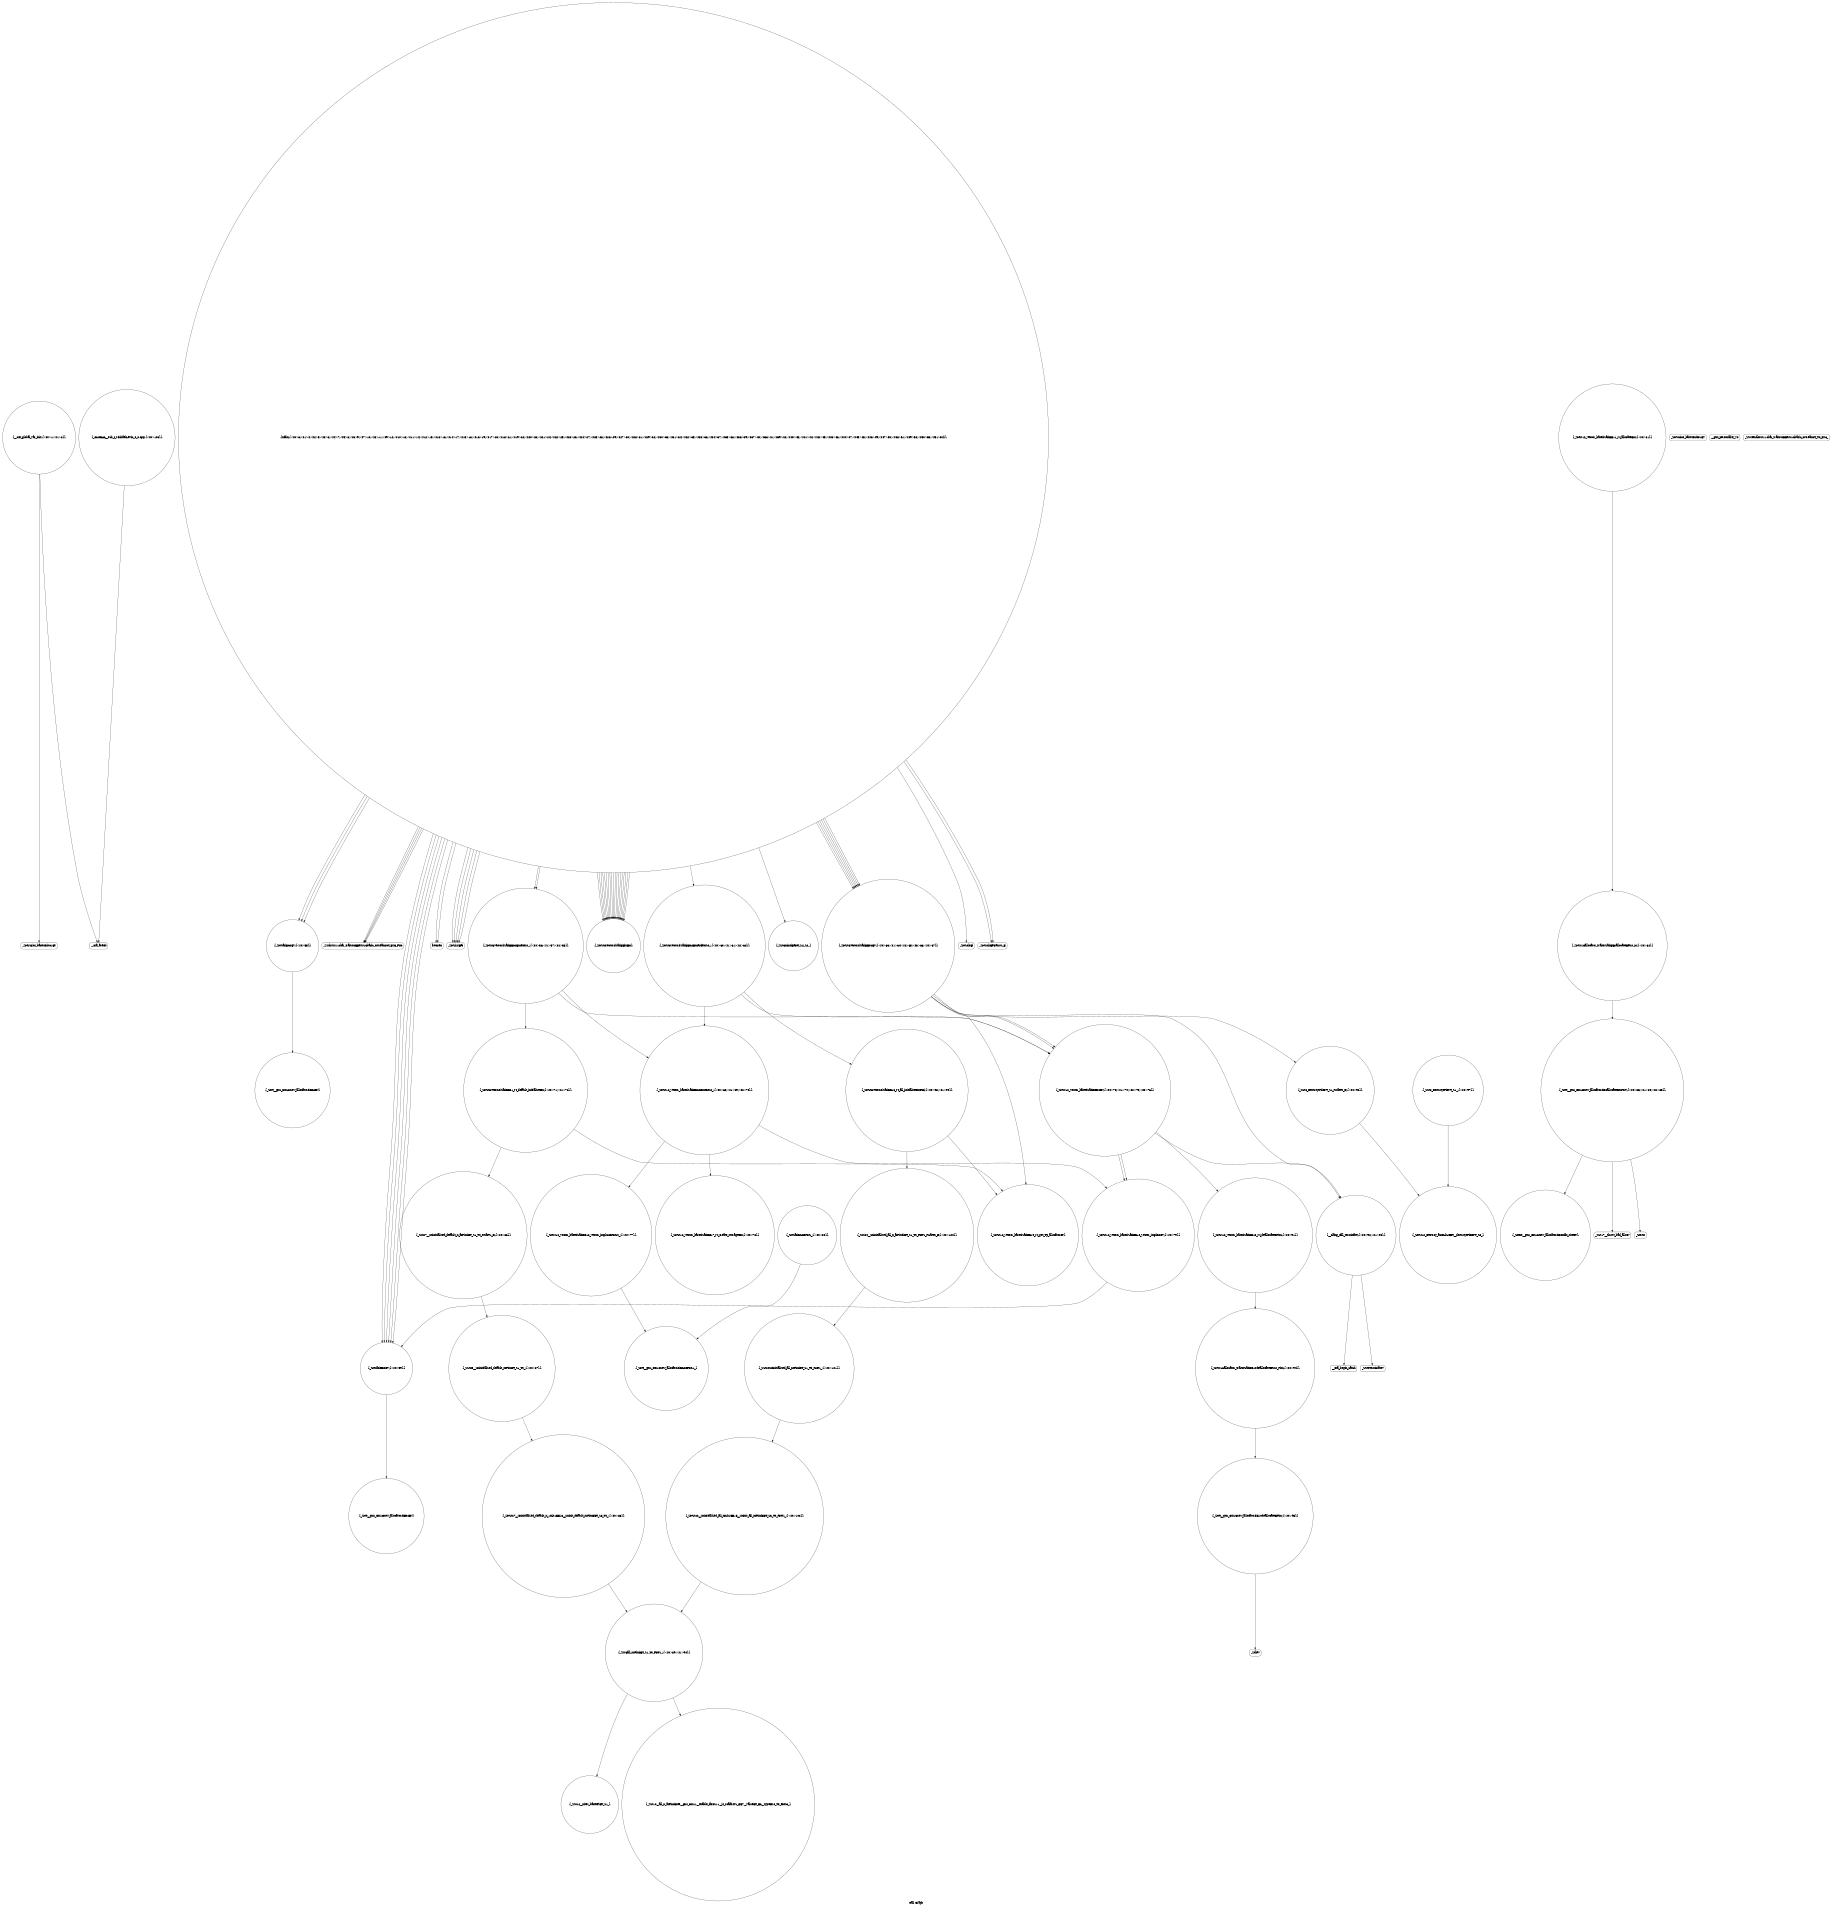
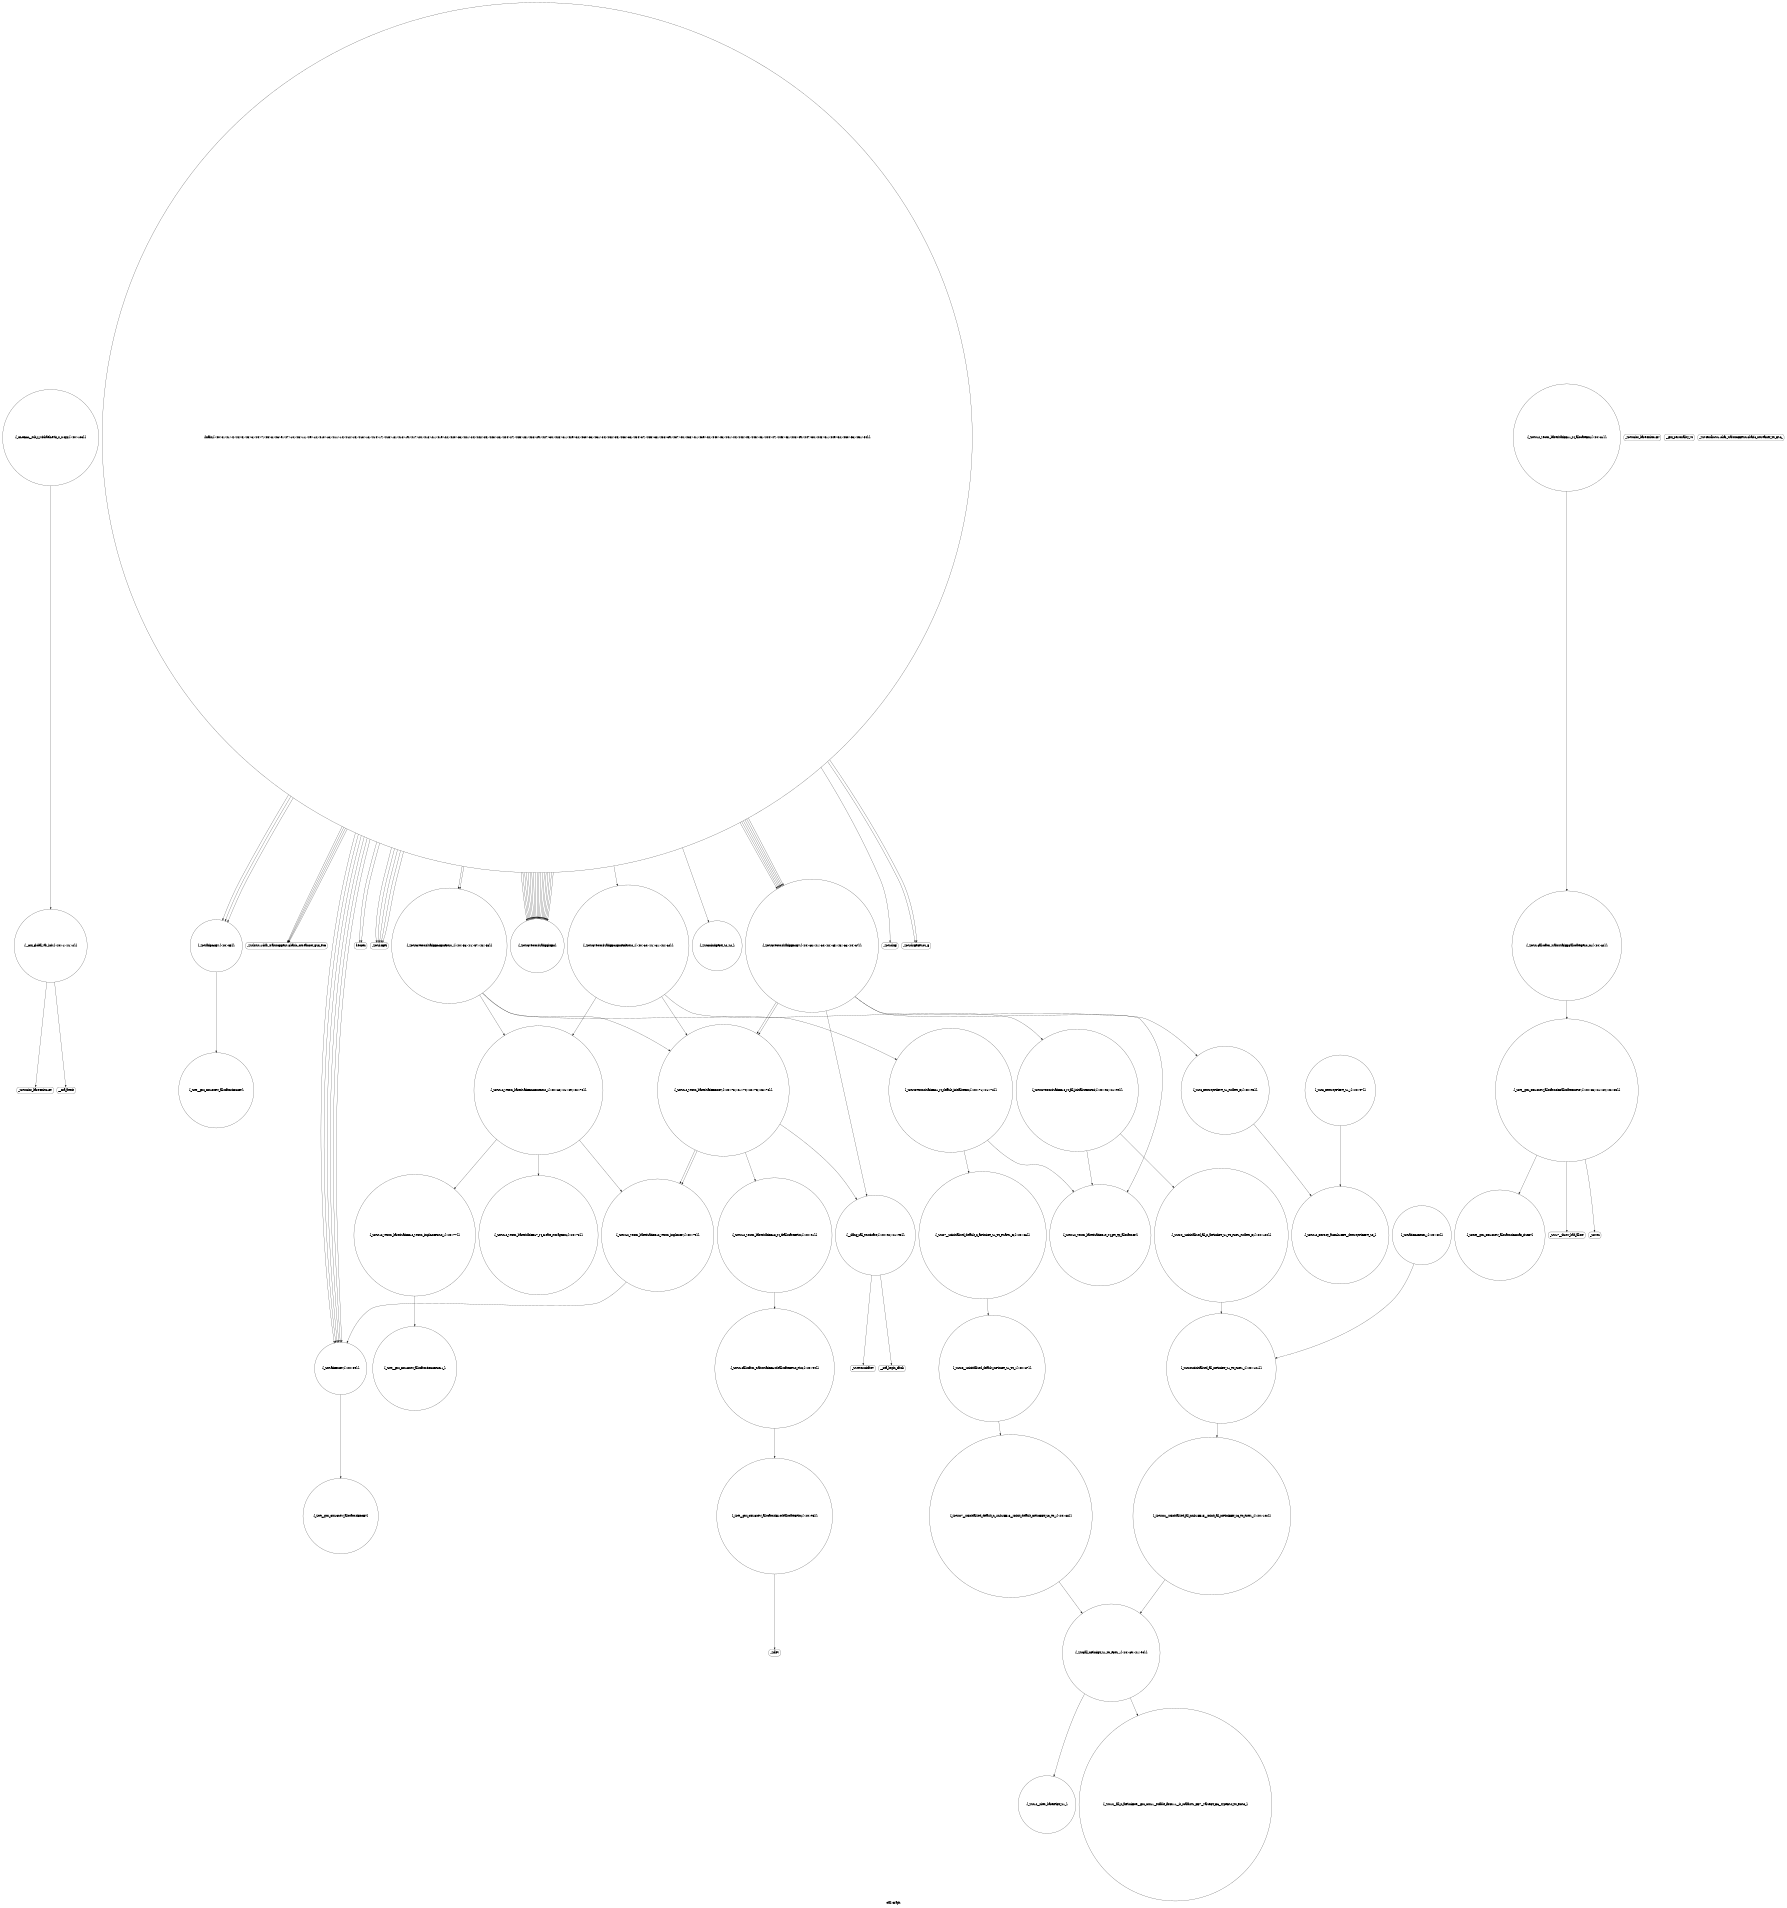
edge "{_GLOBAL__sub_I_MichaelLevin_0_0.cpp|{<s0>103}}" -> "__cxa_atexit": now "{_GLOBAL__sub_I_MichaelLevin_0_0.cpp|{<s0>103}}" -> "{__cxx_global_var_init|{<s0>1|<s1>2}}"
edge "{_ZNSaIiEC2ERKS_|{<s0>80}}" -> "{_ZN9__gnu_cxx13new_allocatorIiEC2ERKS1_}": now "{_ZNSaIiEC2ERKS_|{<s0>80}}" -> "{_ZSt20uninitialized_fill_nIPimiET_S1_T0_RKT1_|{<s0>101}}"
